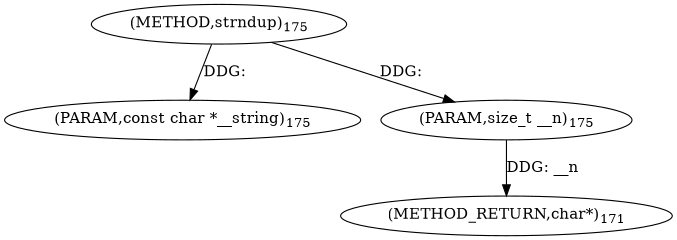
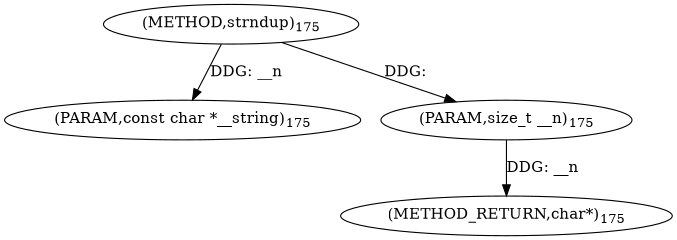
edge "(METHOD,strndup)" -> "(PARAM,const char *__string)": label "DDG: " -> "DDG: __n"
node "(METHOD_RETURN,char*)": text "171" -> "175"
